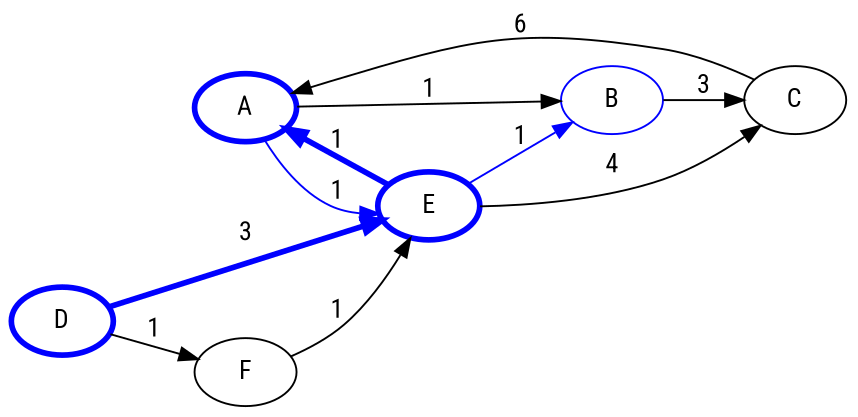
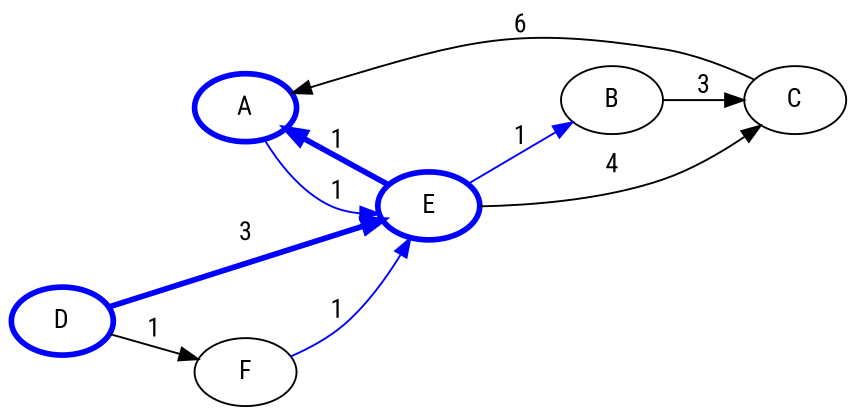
node "B": color blue -> black
edge "A" -> "B": removed, label "1"
edge "F" -> "E": color black -> blue
